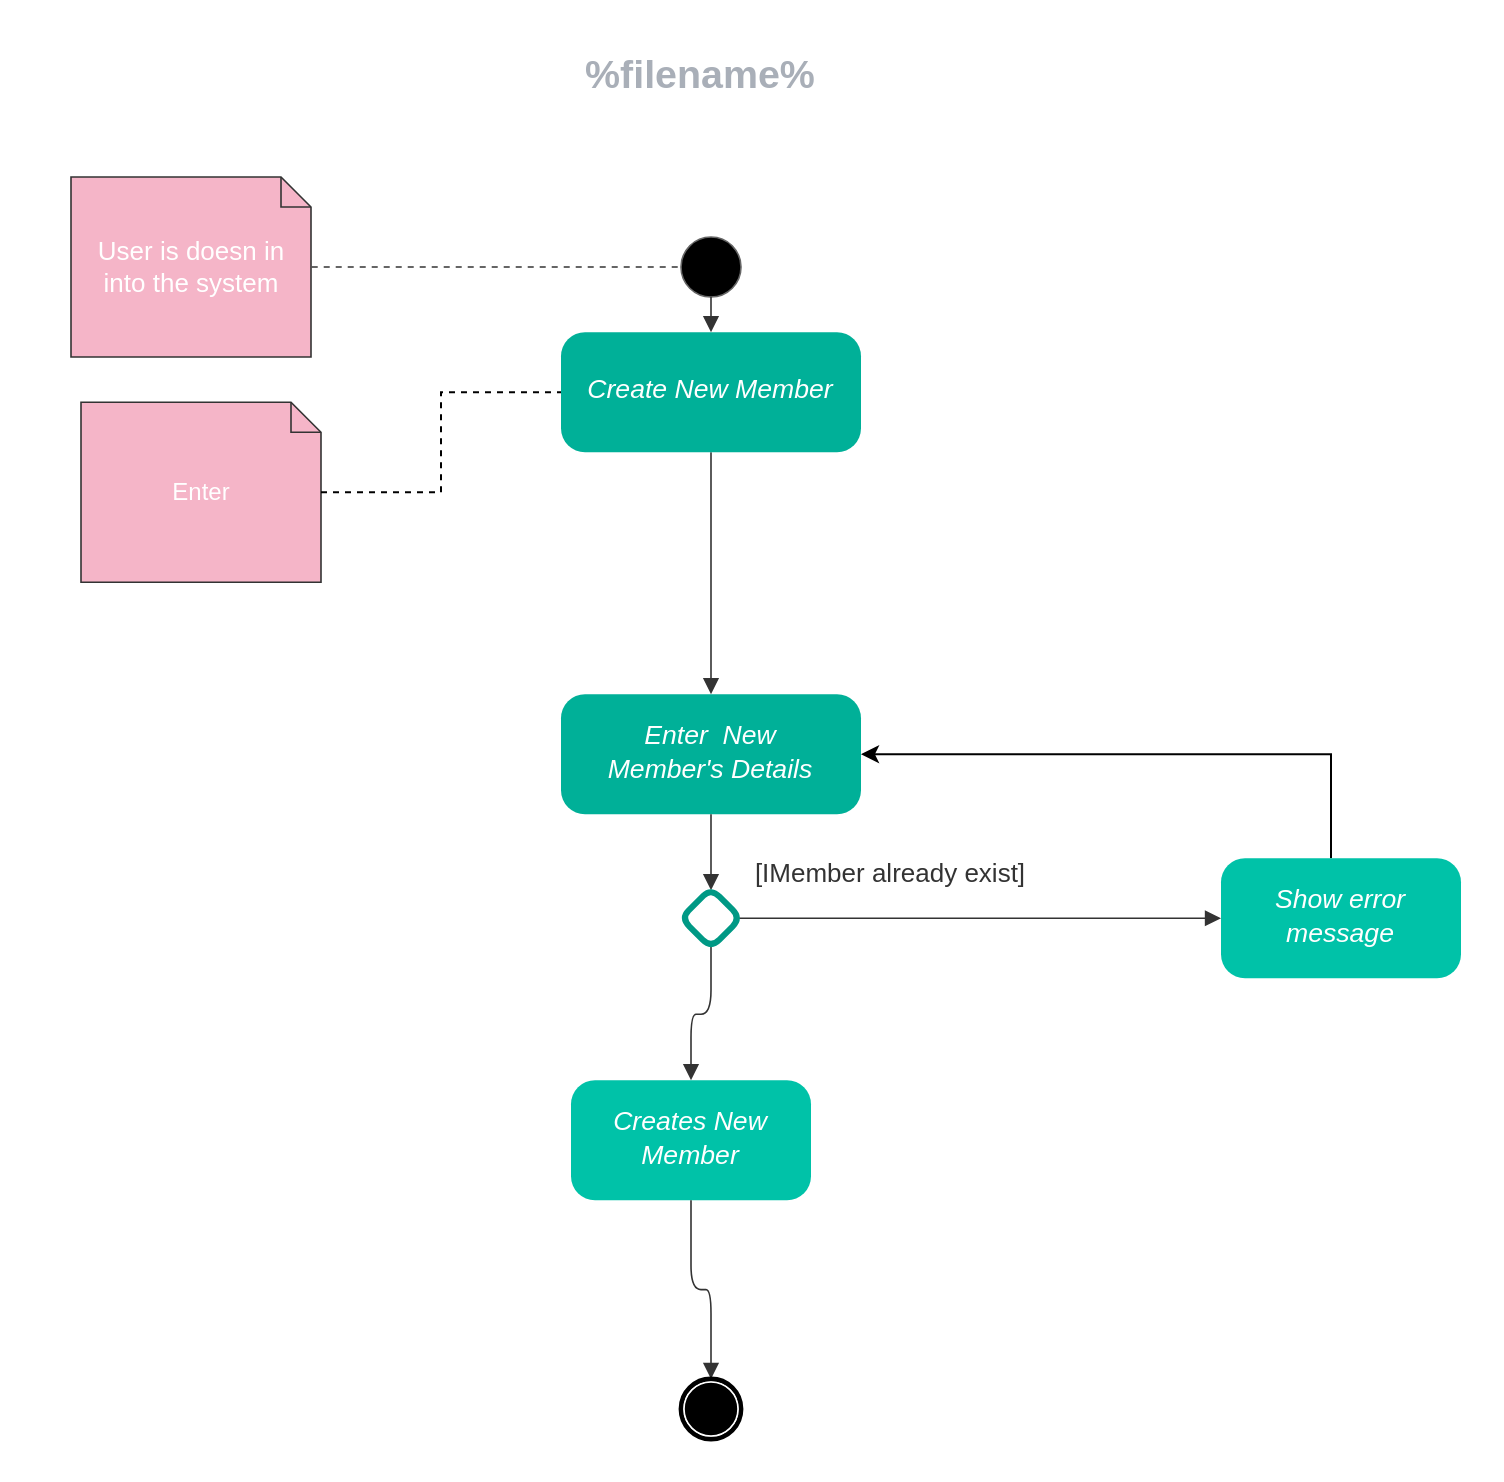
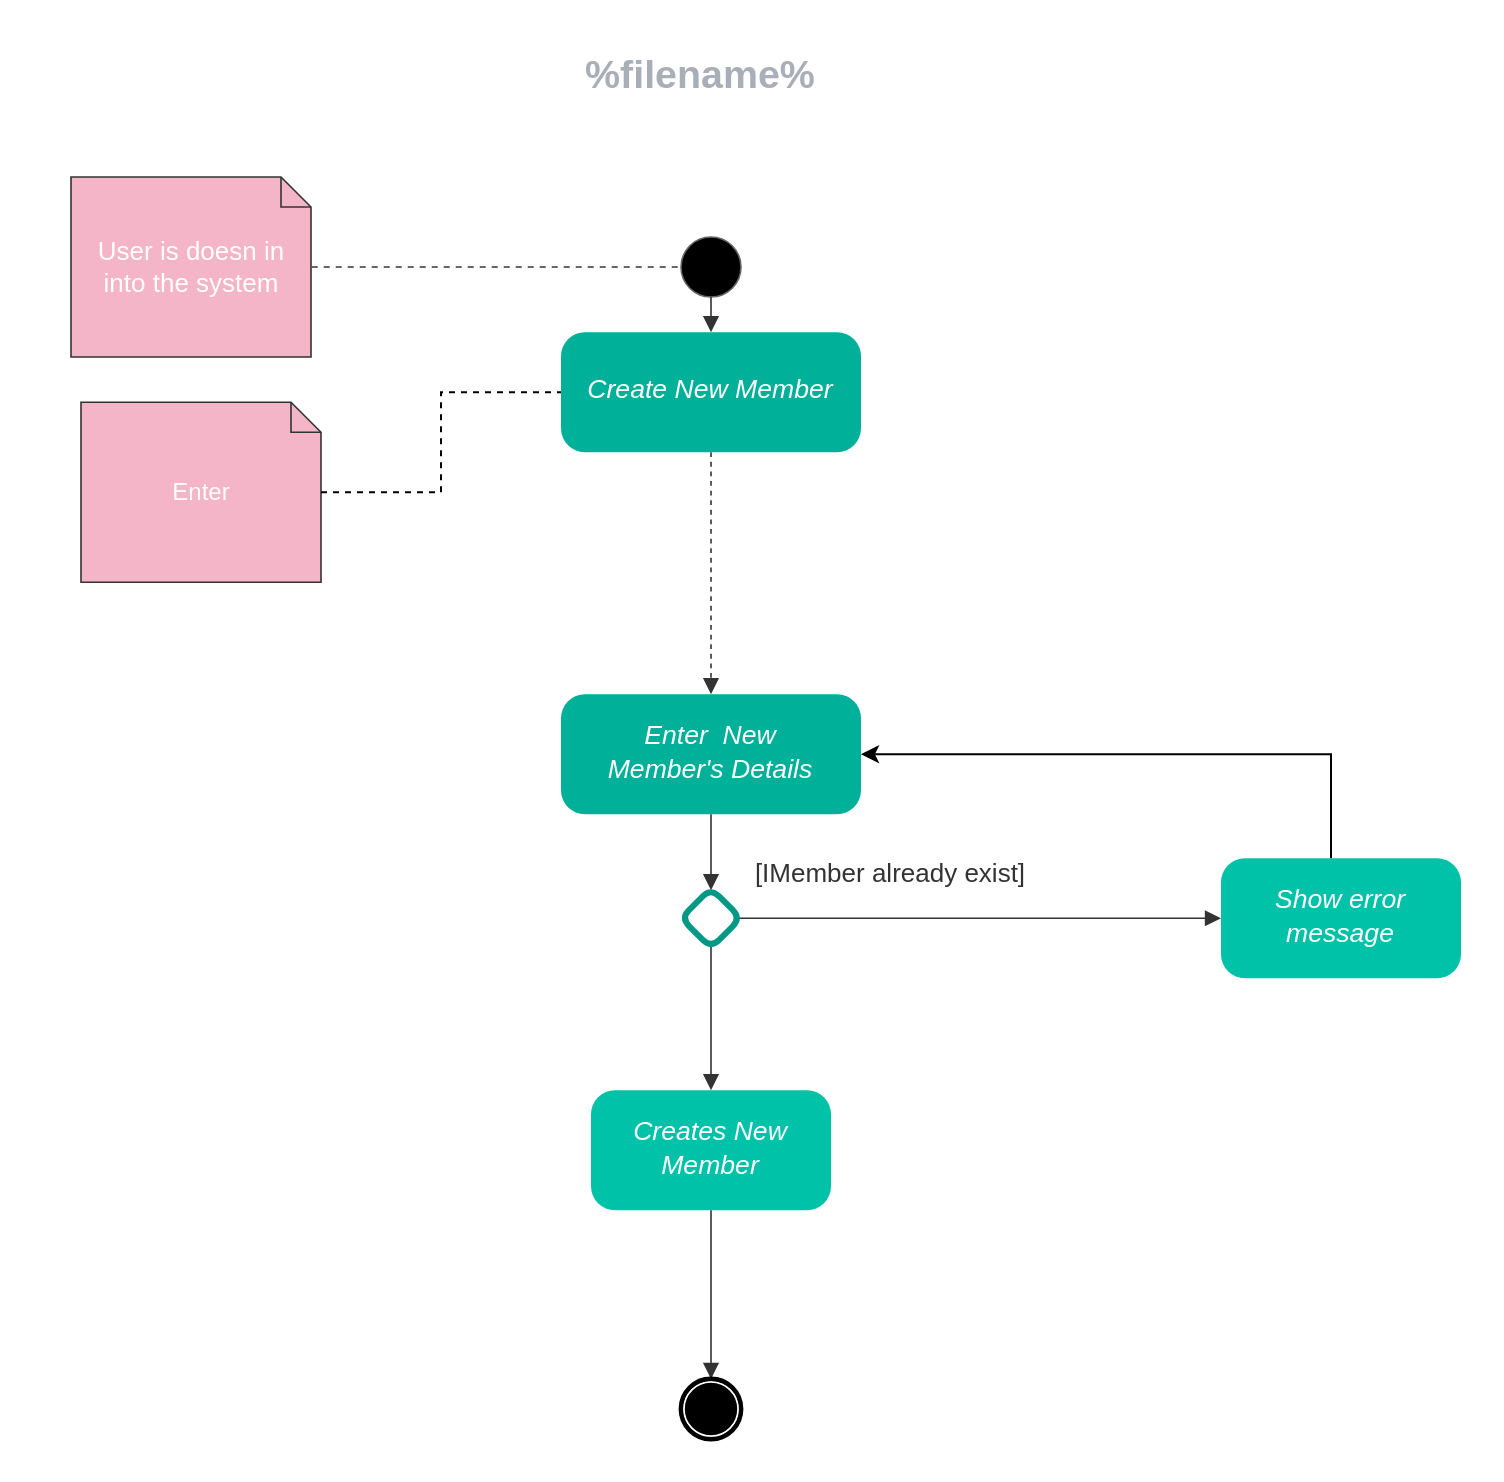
edge "Create New Member" -> "Enter New Member's Details": style solid -> dashed
node "Creates New Member": moved (691, 1140) -> (711, 1150)
